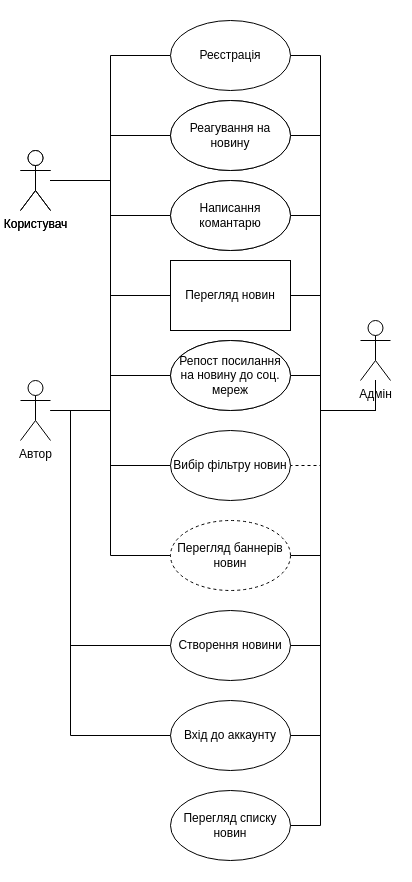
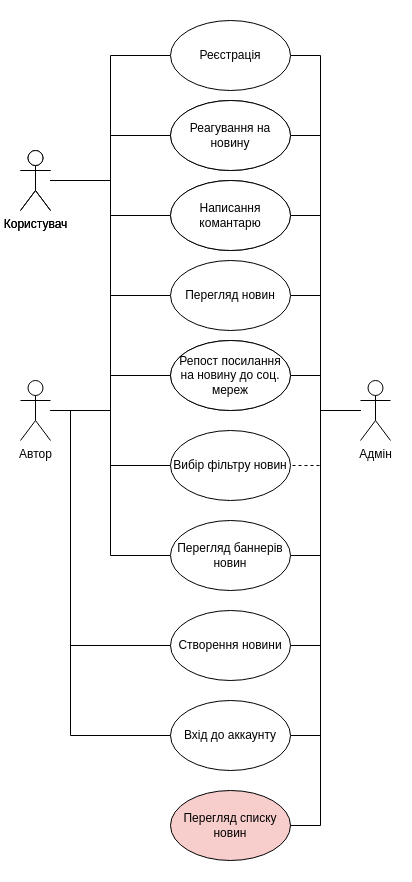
node "Перегляд новин": shape rectangle -> ellipse
node "Адмін": moved (376, 351) -> (376, 411)
node "Перегляд баннерів новин": style dashed -> solid
node "Перегляд списку новин": fillcolor #ffffff -> #f8cecc
